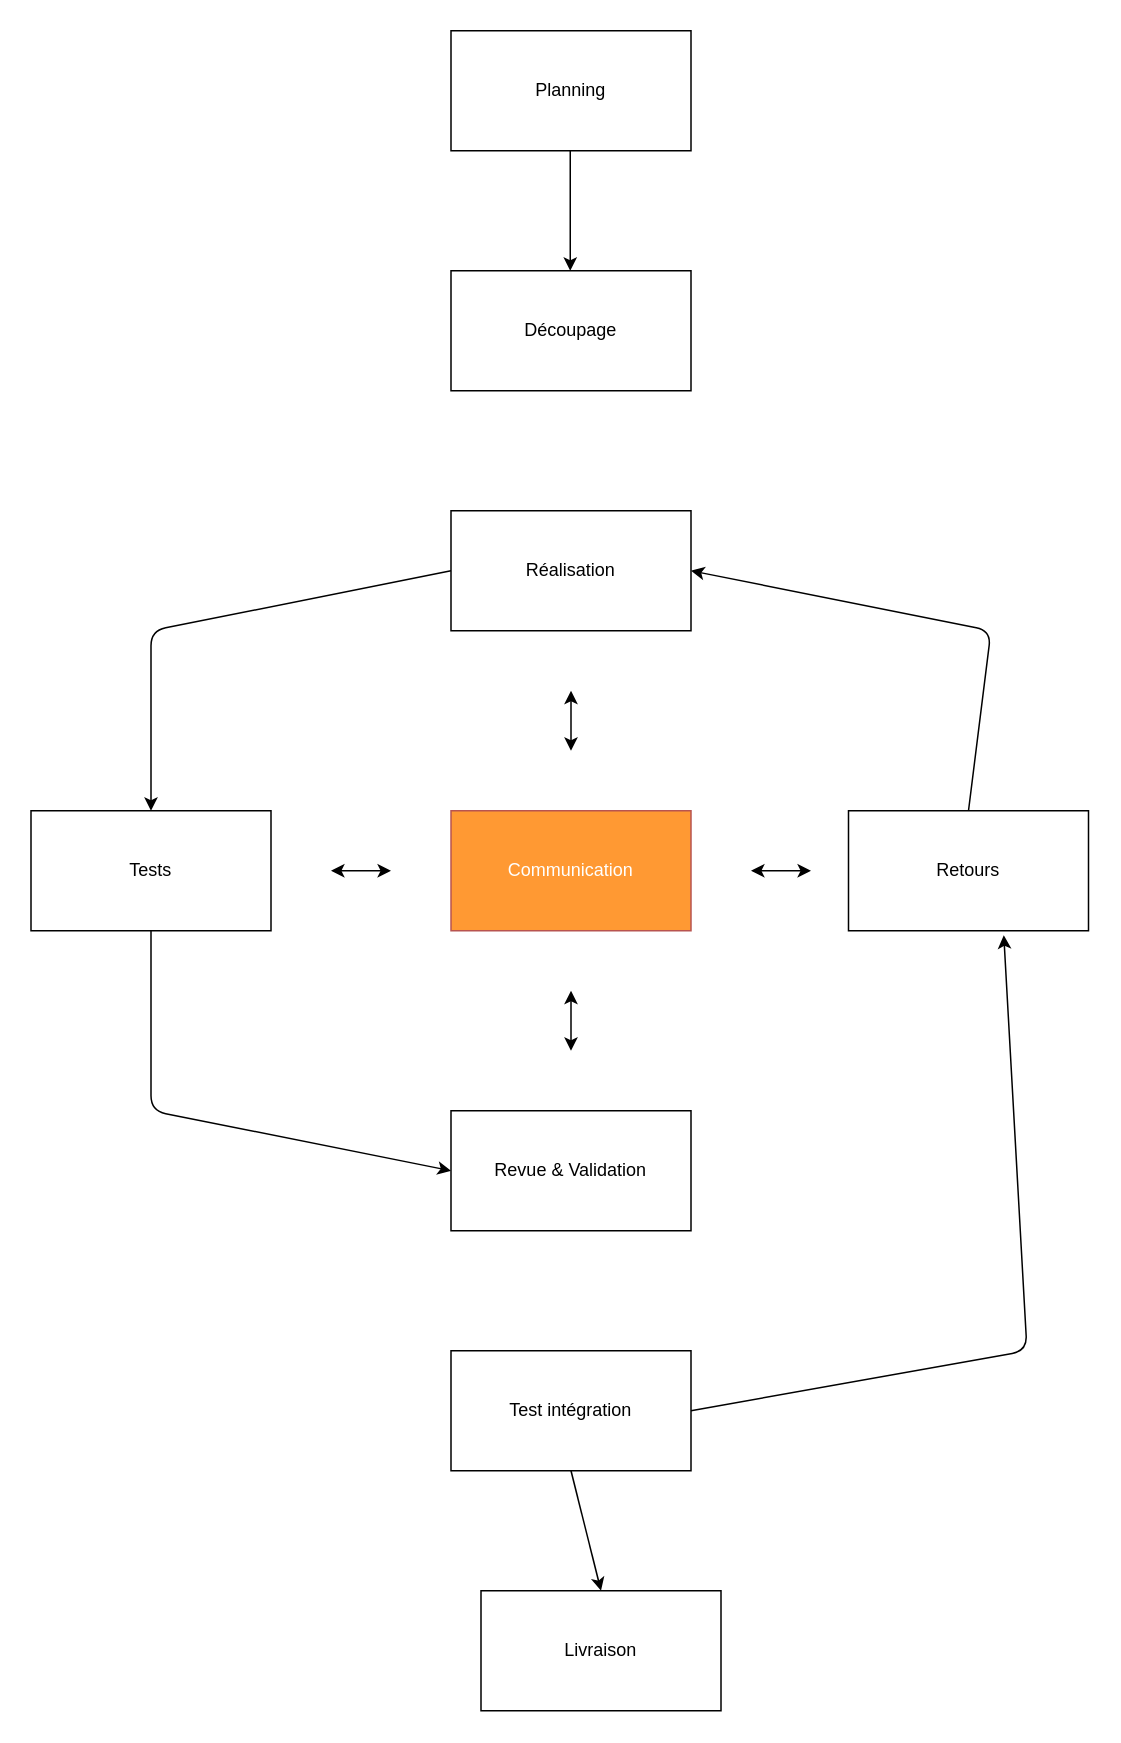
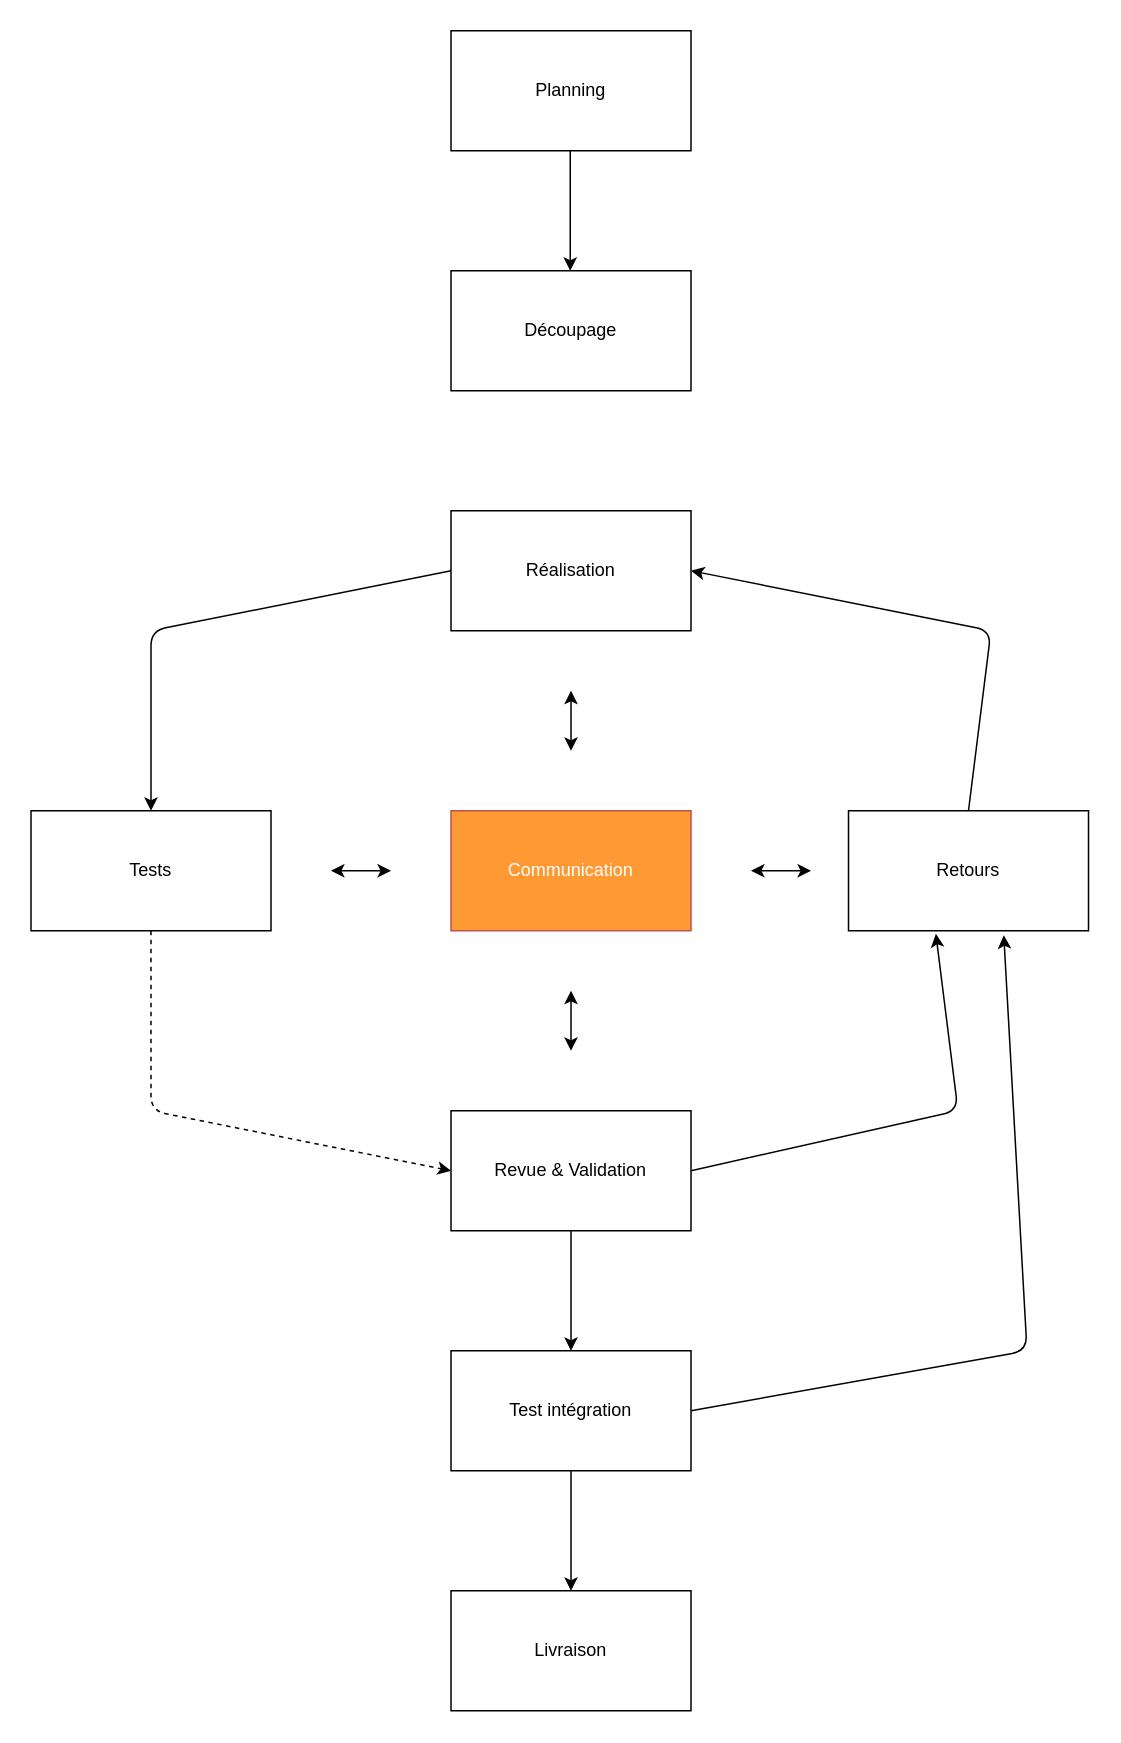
edge "Tests" -> "Revue & Validation": style solid -> dashed
edge "Revue & Validation" -> "Retours": added
edge "Revue & Validation" -> "Test intégration": added
node "Livraison": moved (601, 1651) -> (571, 1651)
